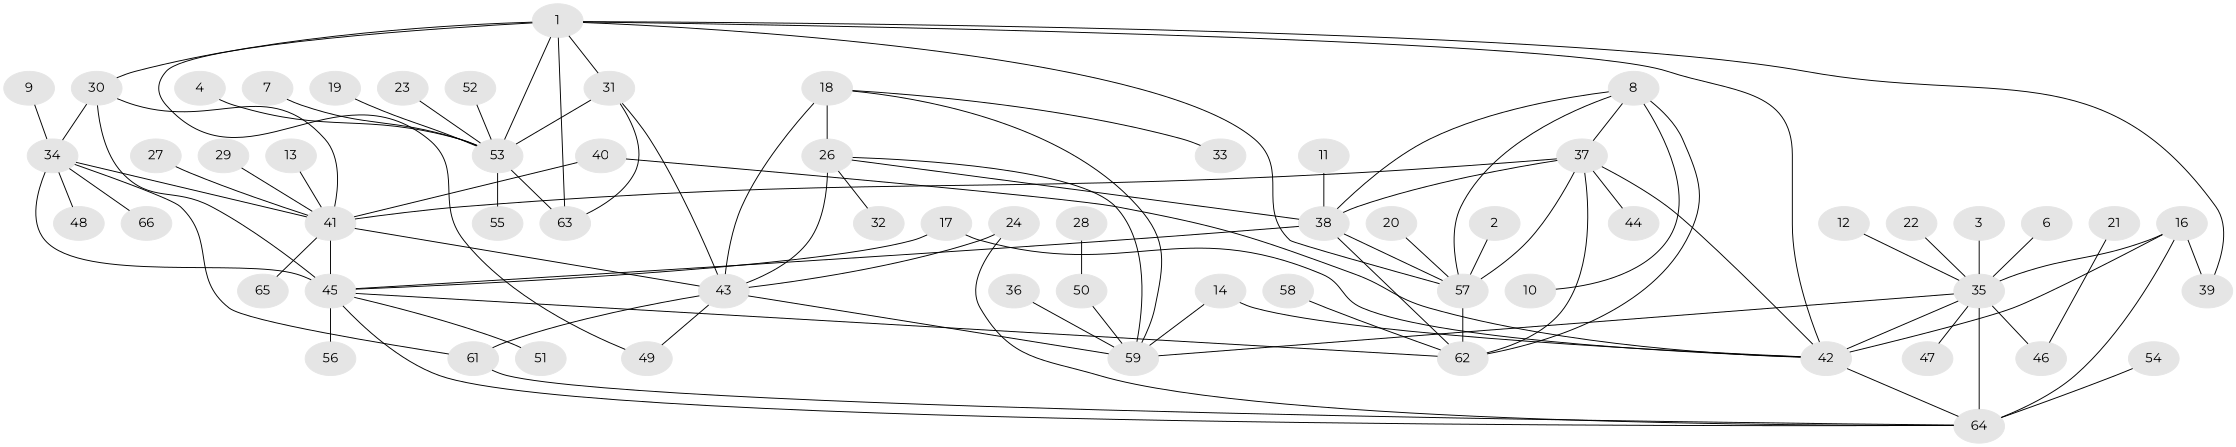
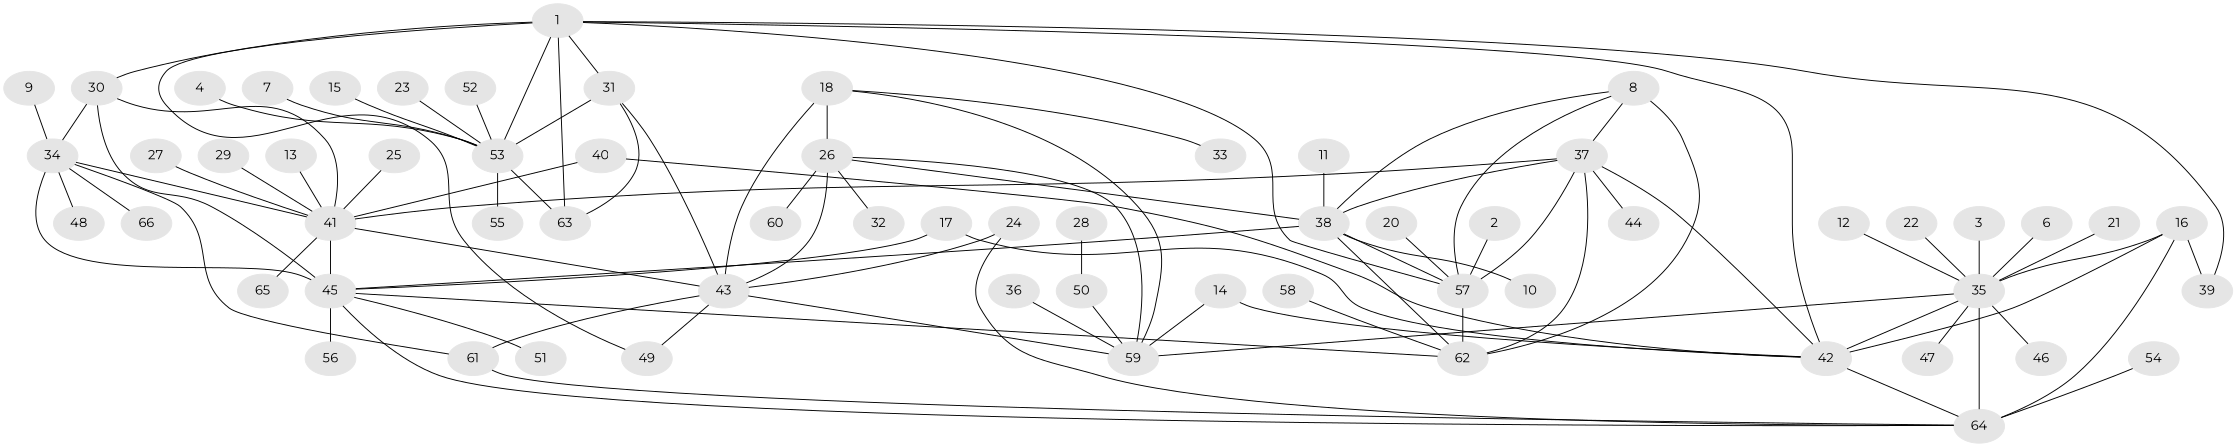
node "19": label "19" -> "15"
node "25": added
node "60": added
edge "8" -- "10": now "38" -- "10"
edge "21" -- "46": now "21" -- "35"
